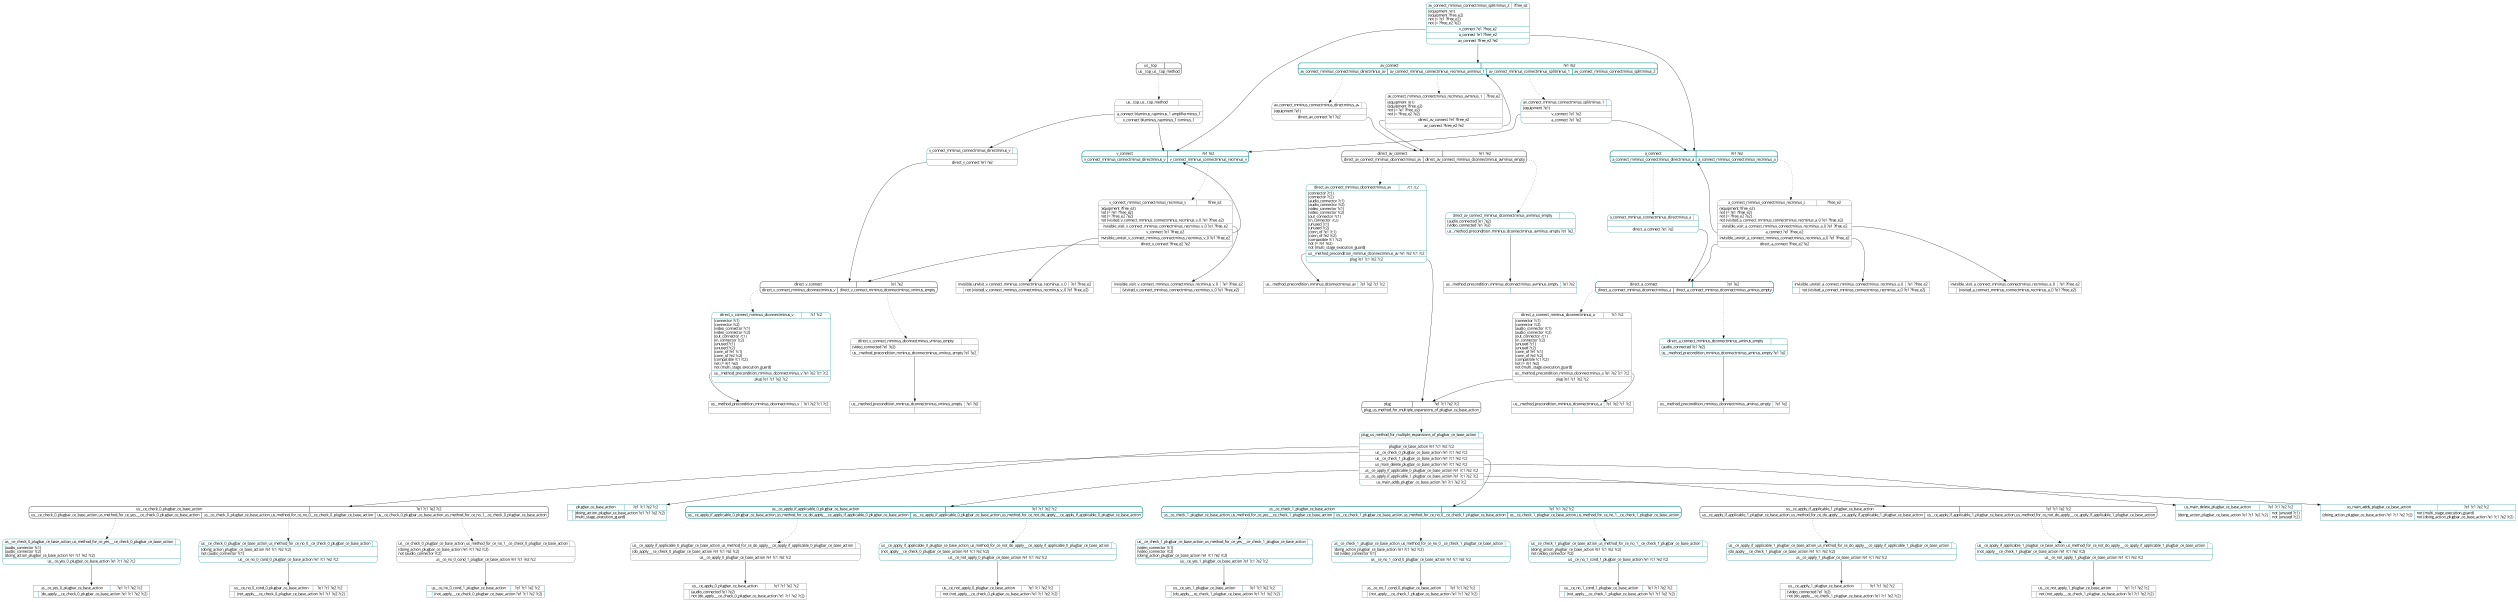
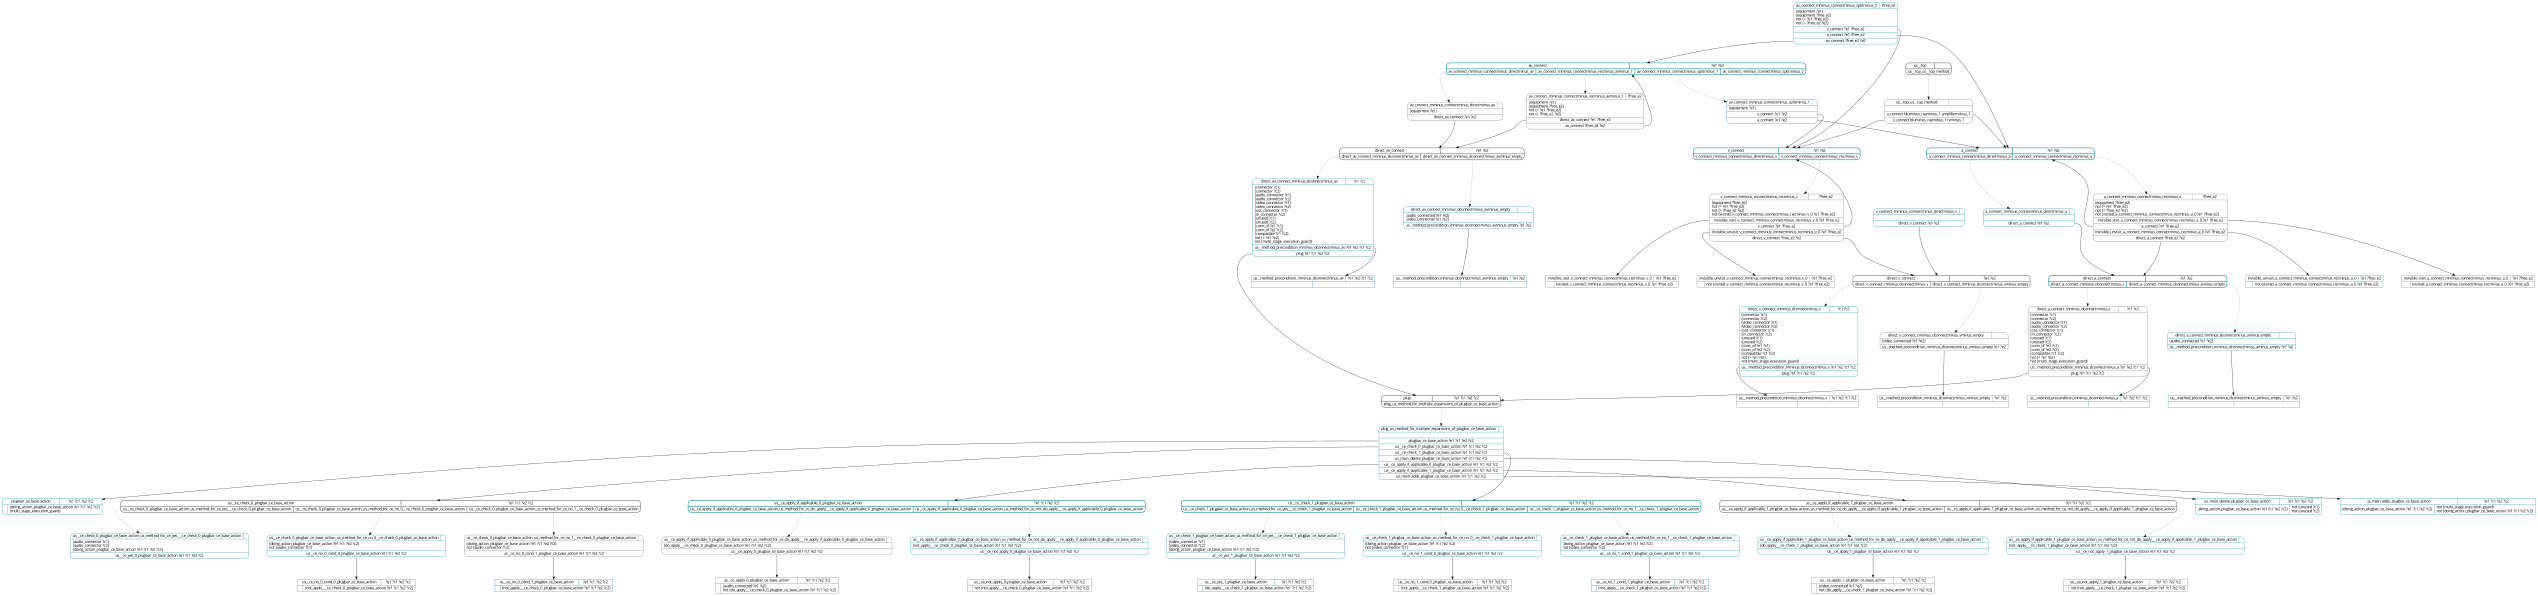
edge "us__top_us__top_method" -> "v_connect_mminus_connectminus_directminus_v": now "us__top_us__top_method" -> "a_connect"
node "us__ce_yes_0_plugbar_ce_base_action": removed
